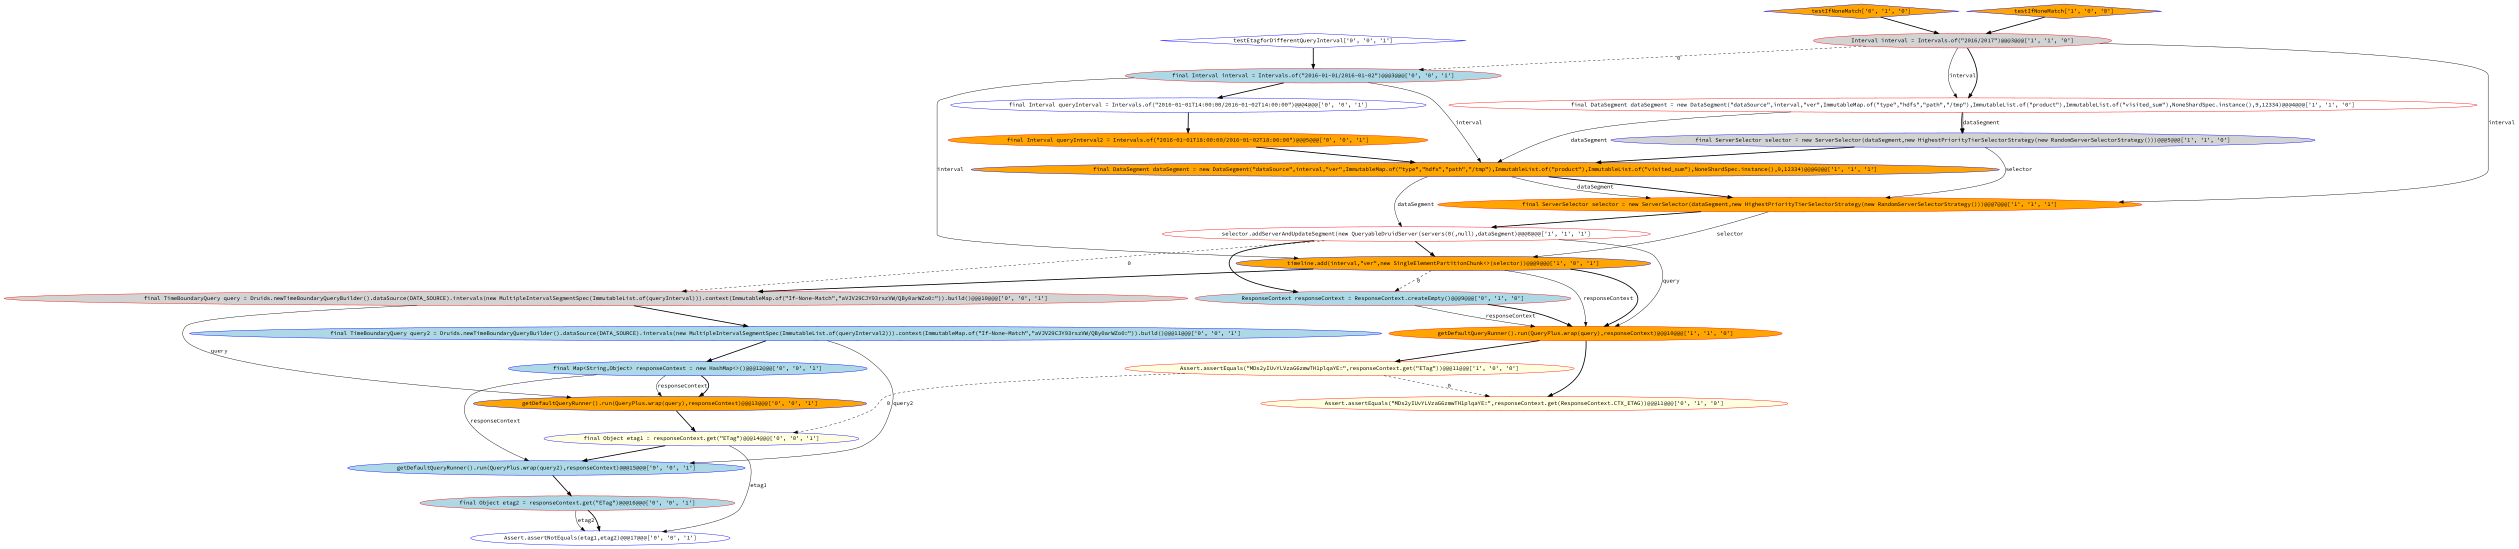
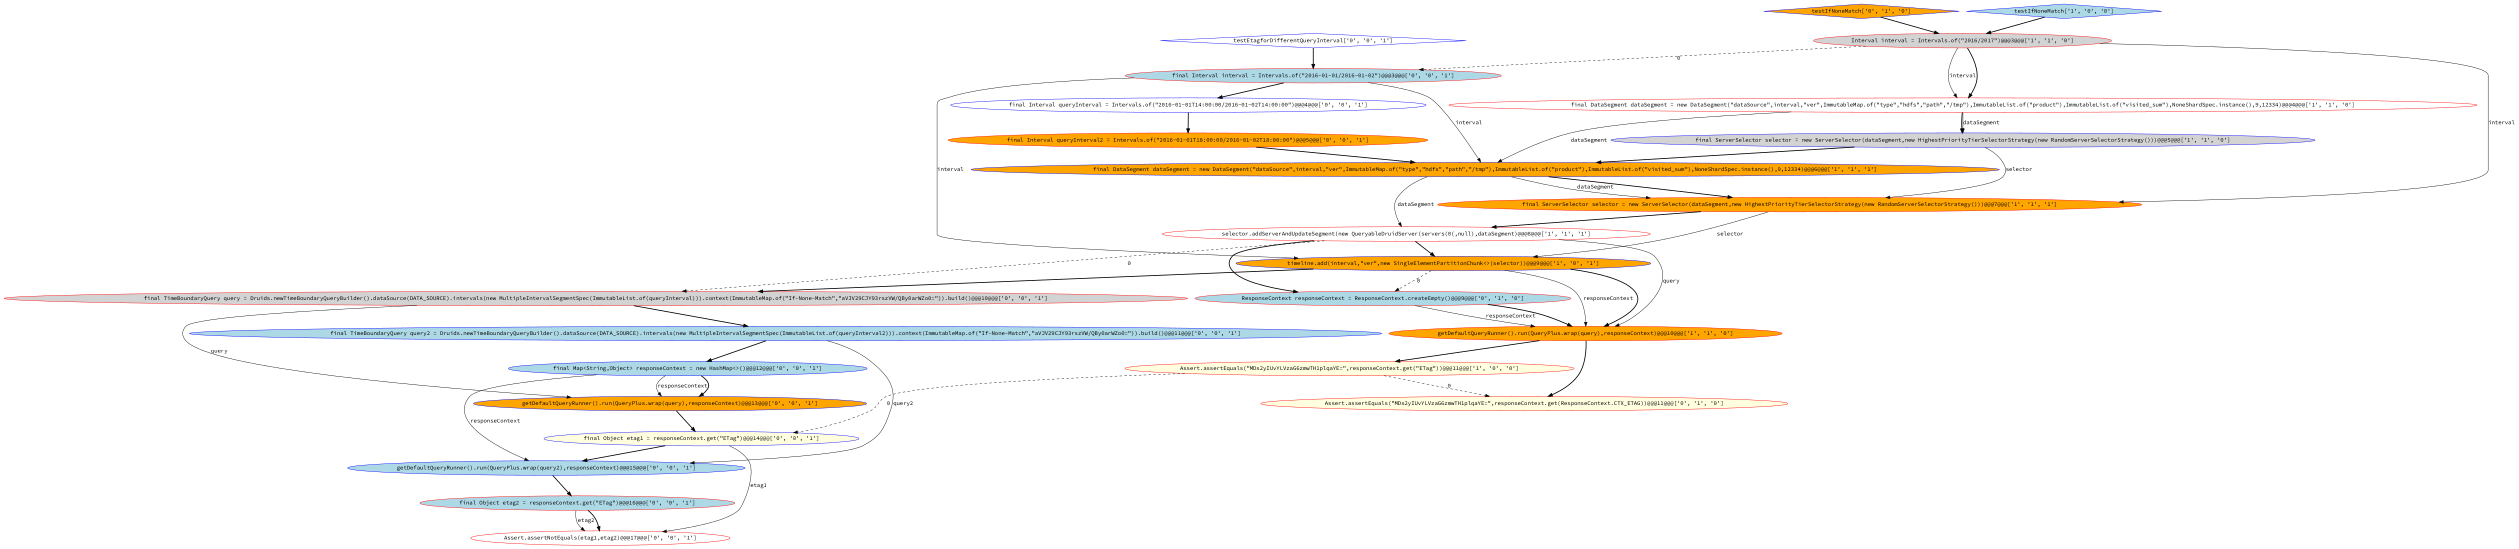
node "testIfNoneMatch['1', '0', '0']": fillcolor orange -> lightblue
node "Assert.assertNotEquals(etag1,etag2)@@@17@@@['0', '0', '1']": color blue -> red
